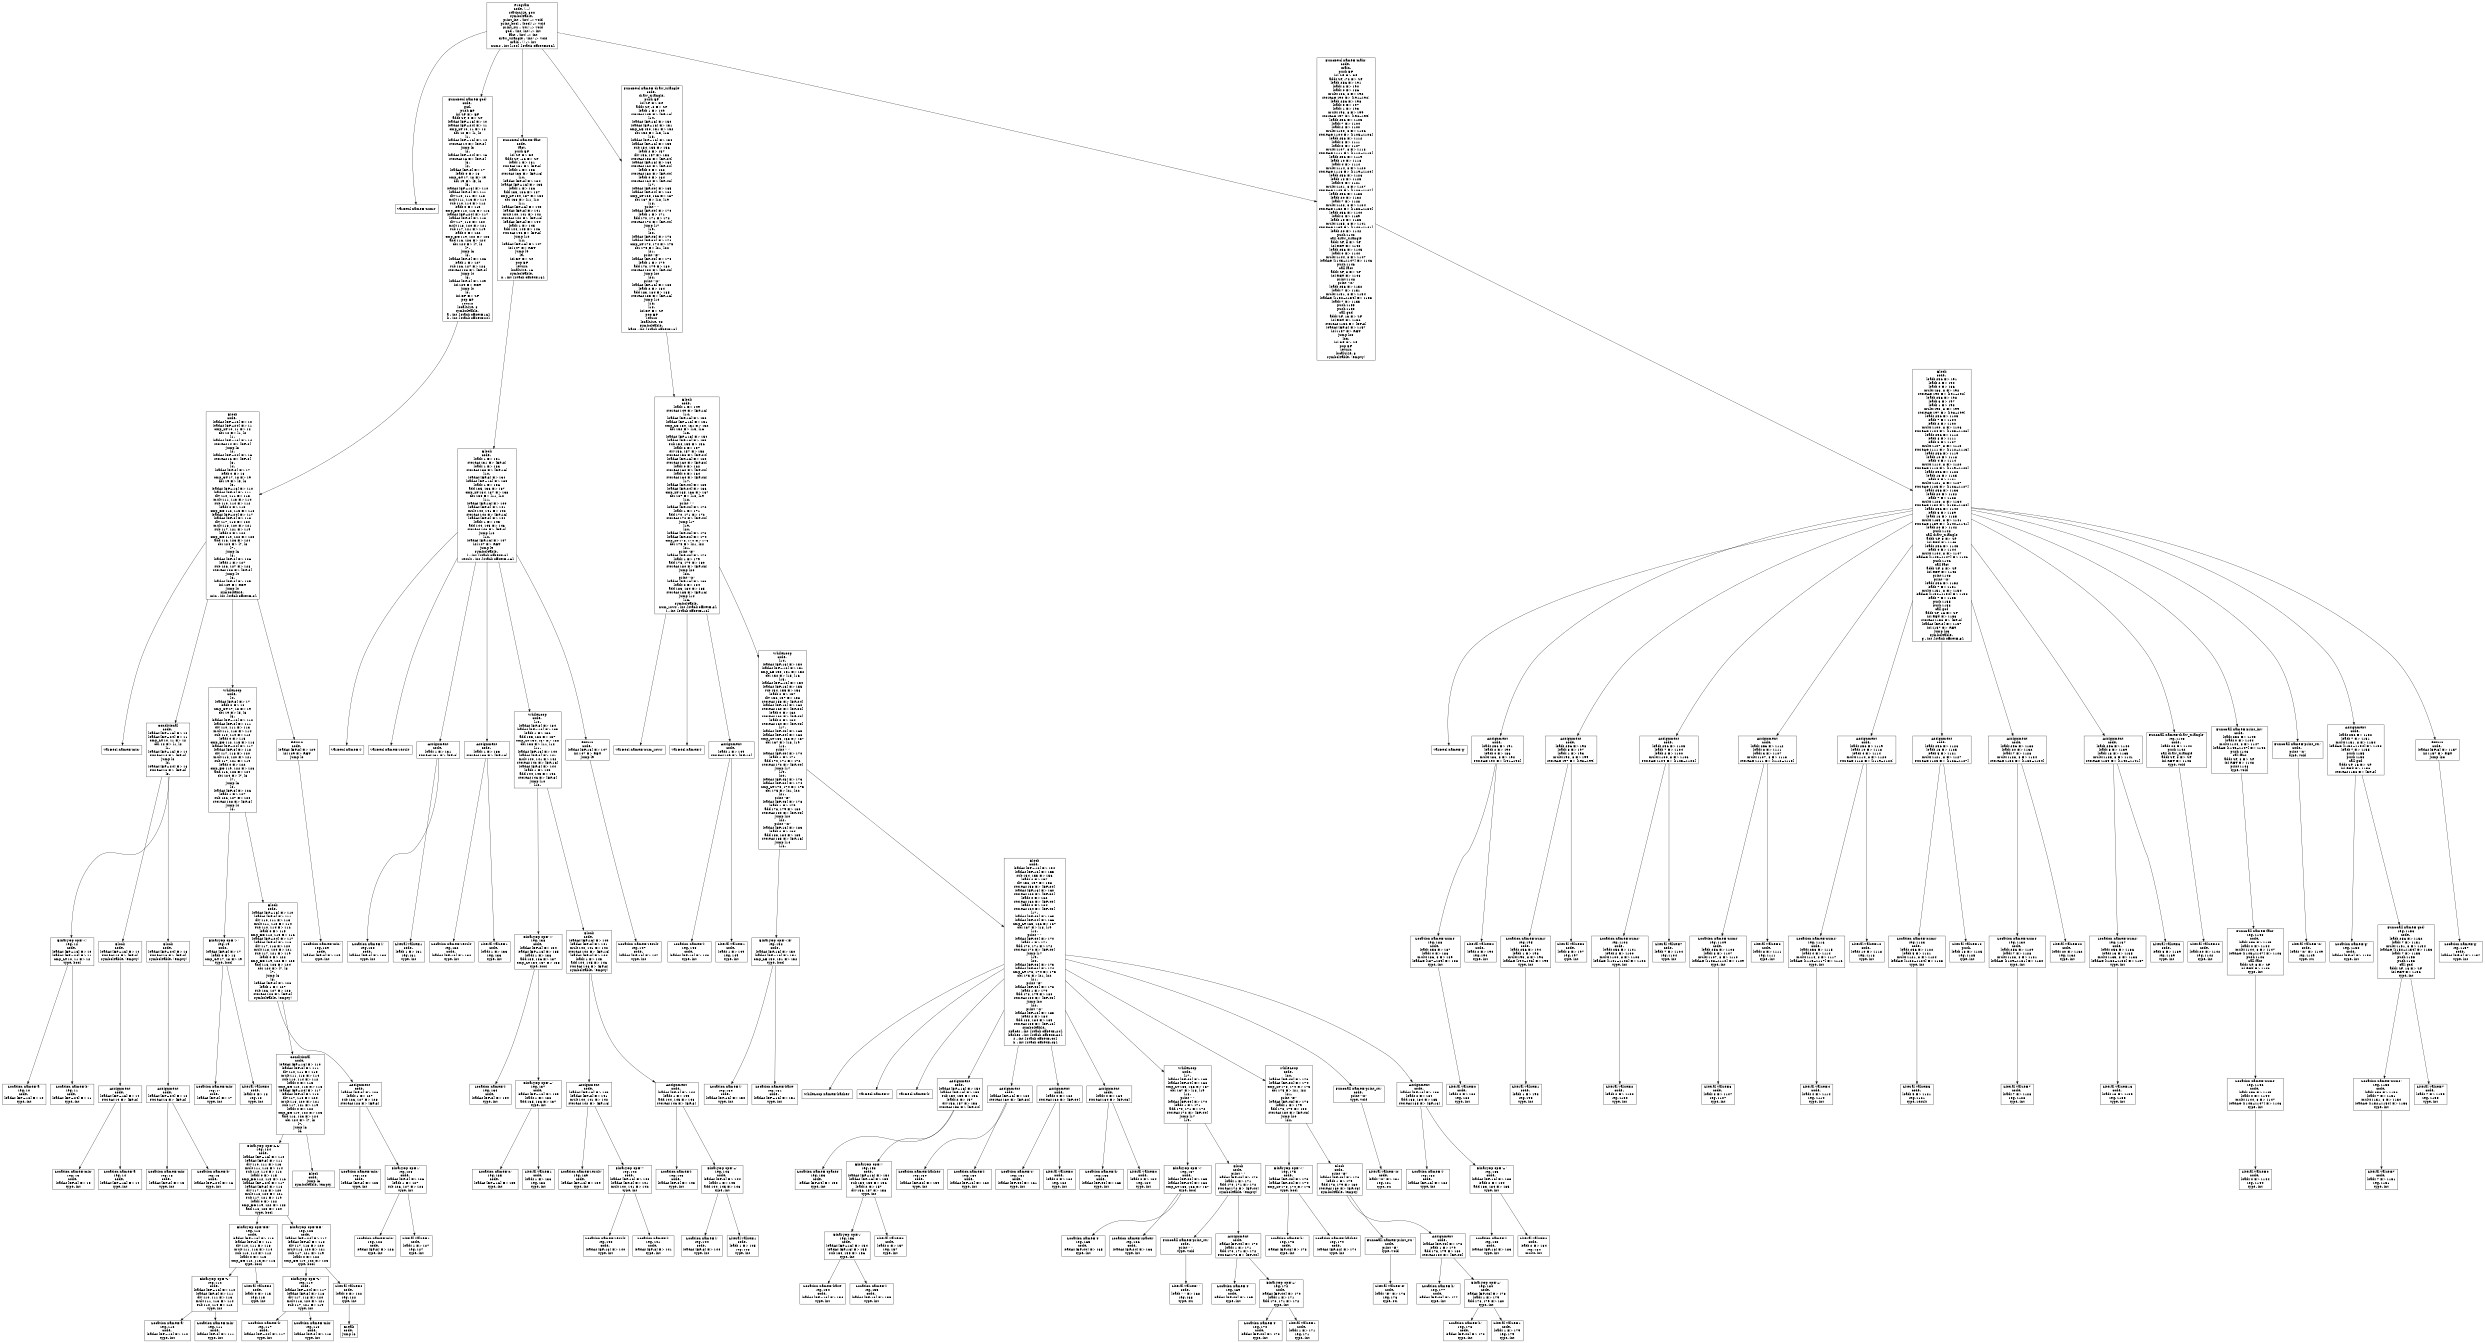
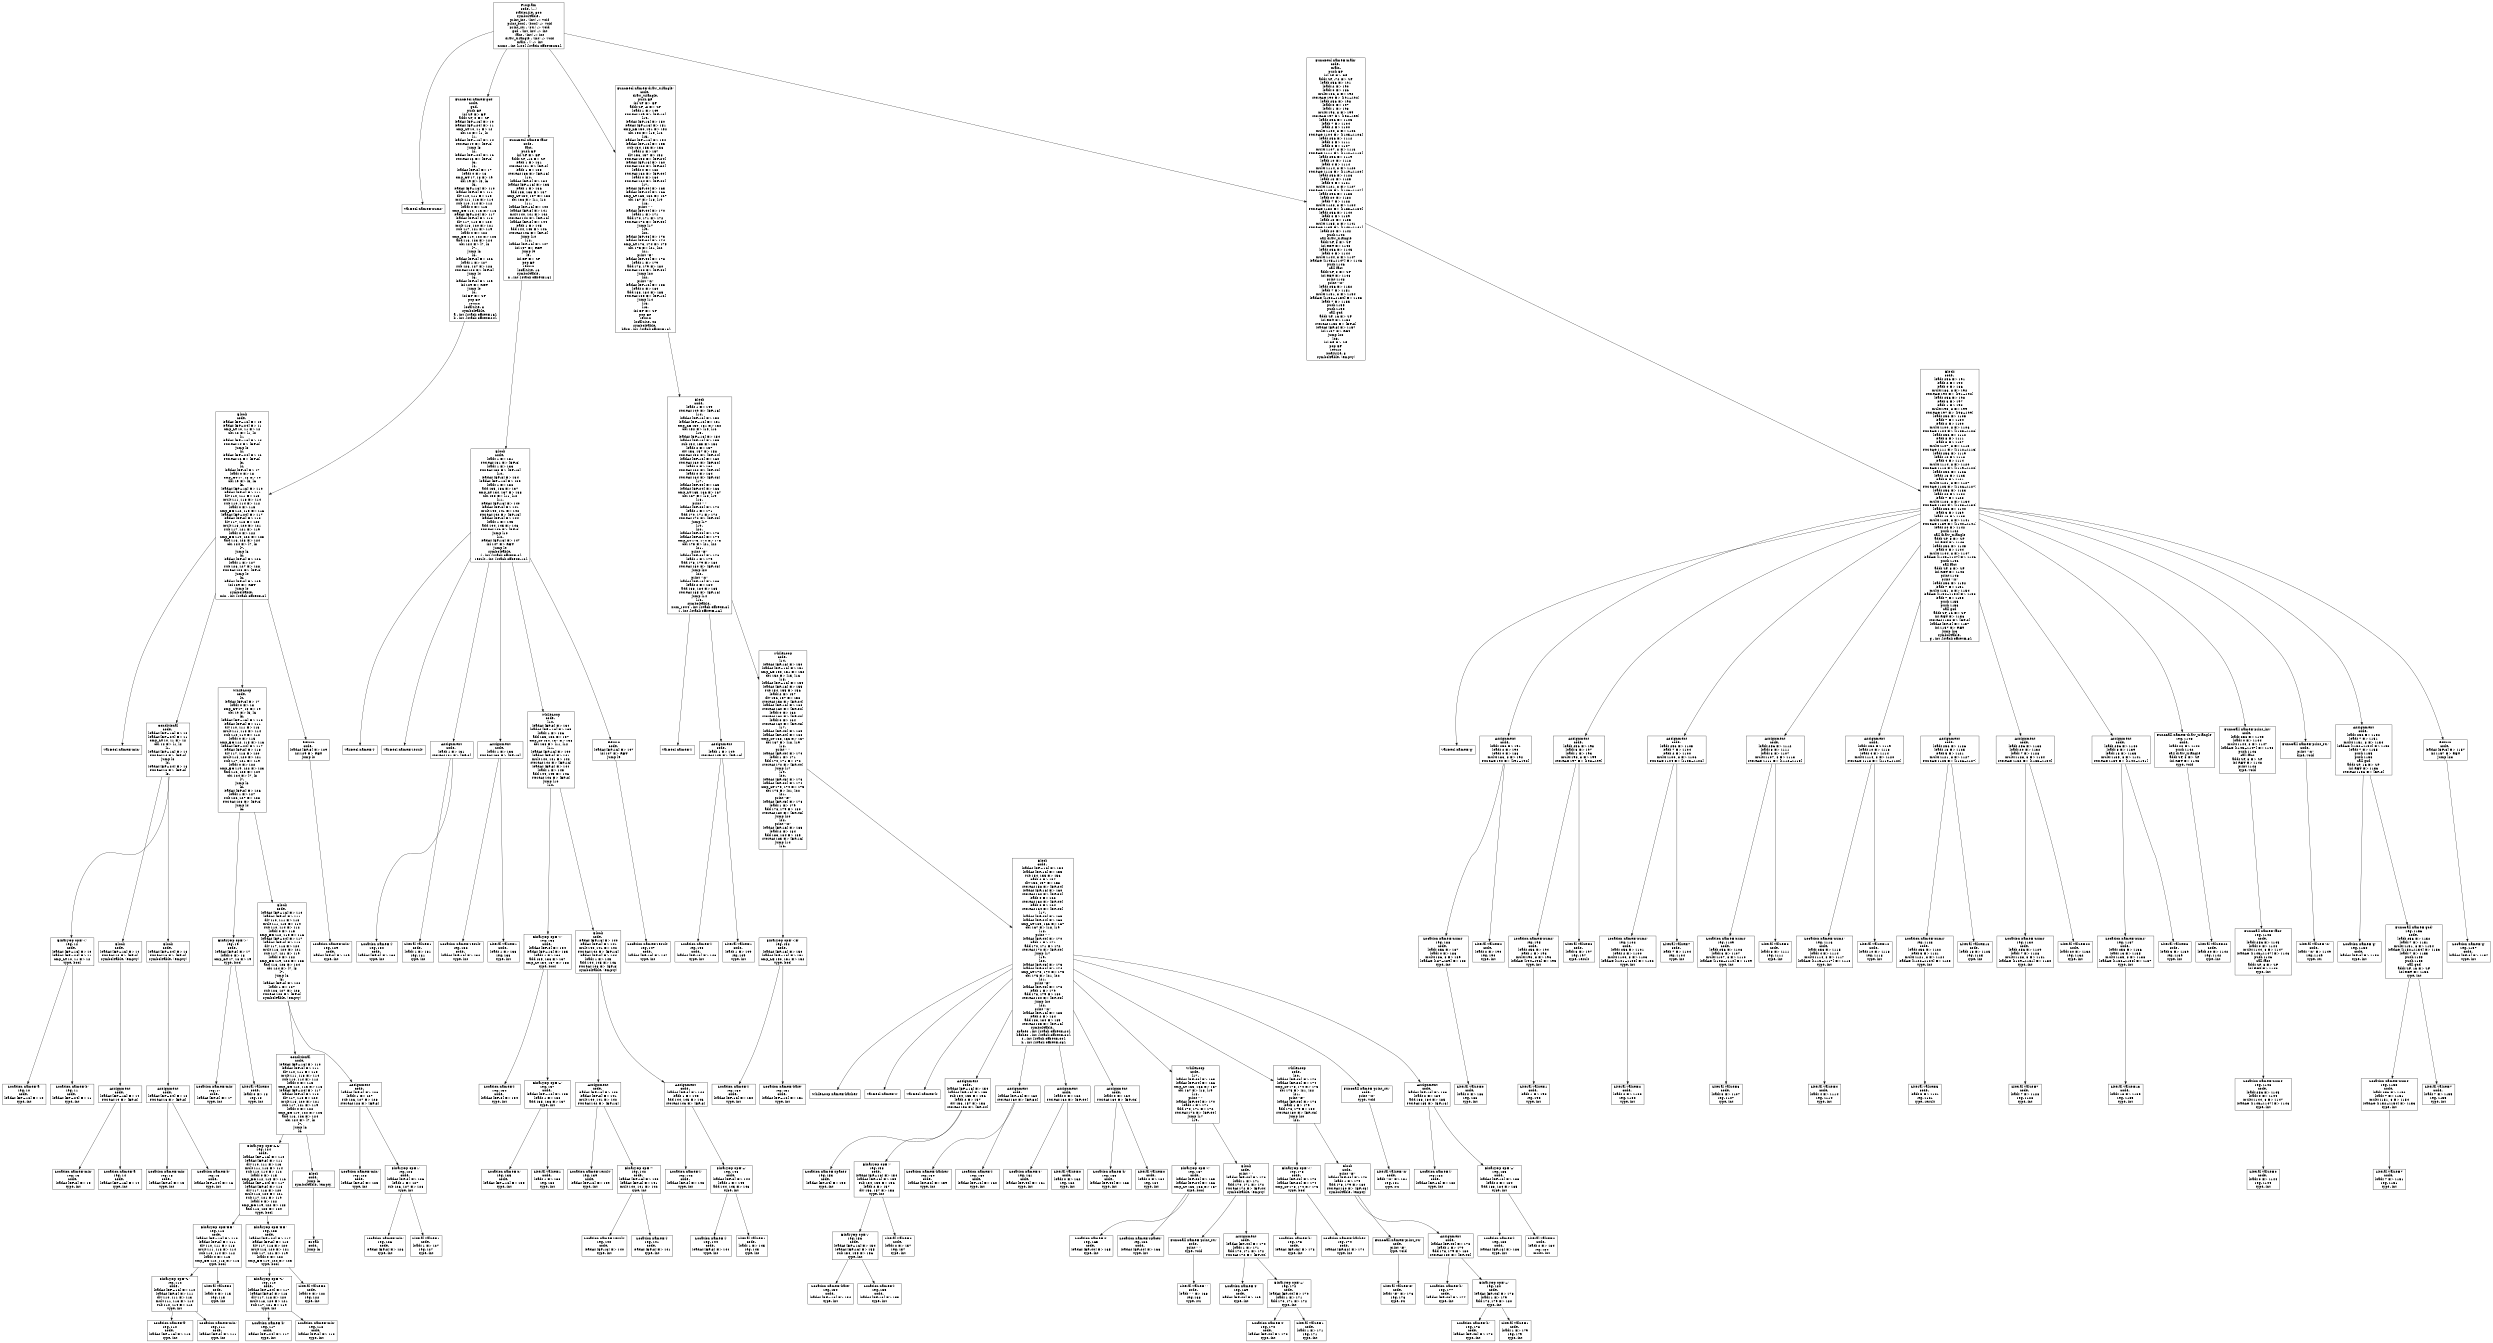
node "VarDecl name='num_rows'": removed
node "Literal value=3 code: loadI 3 => r97 reg: r97 type: int": label "Literal value=3 code: loadI 3 => r97 reg: r97 type: int" -> "Literal value=3 code: loadI 3 => r97 reg: r97 type: result"
node "Literal value=13 push: loadI 13 => r125 reg: r125 type: int": label "Literal value=13 push: loadI 13 => r125 reg: r125 type: int" -> "Literal value=13 code: loadI 13 => r125 reg: r125 type: int"
edge "Literal value=0 code: loadI 0 => r22 reg: r22 type: int" -> "Break code: jump l6": now "Block code: jump l6 symbolTable: (empty)" -> "Break code: jump l6"
